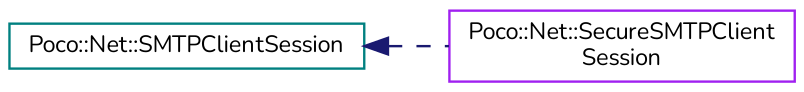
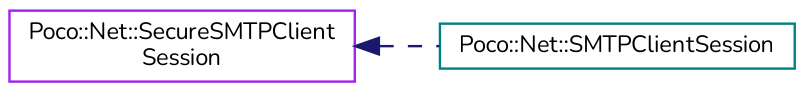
edge "Poco::Net::SecureSMTPClient Session" -> "Poco::Net::SMTPClientSession": reversed
